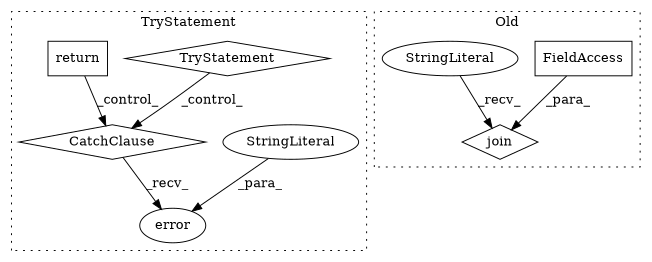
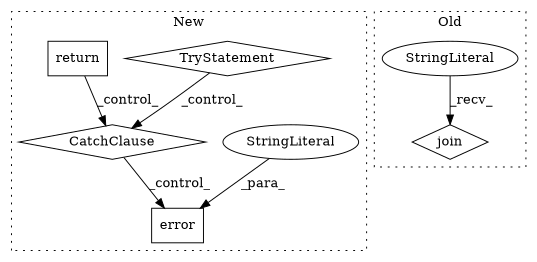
cluster "TryStatement": label "TryStatement" -> "New"
node "FieldAccess": removed
edge "CatchClause" -> "error": label "_recv_" -> "_control_"
node "error": shape ellipse -> box
